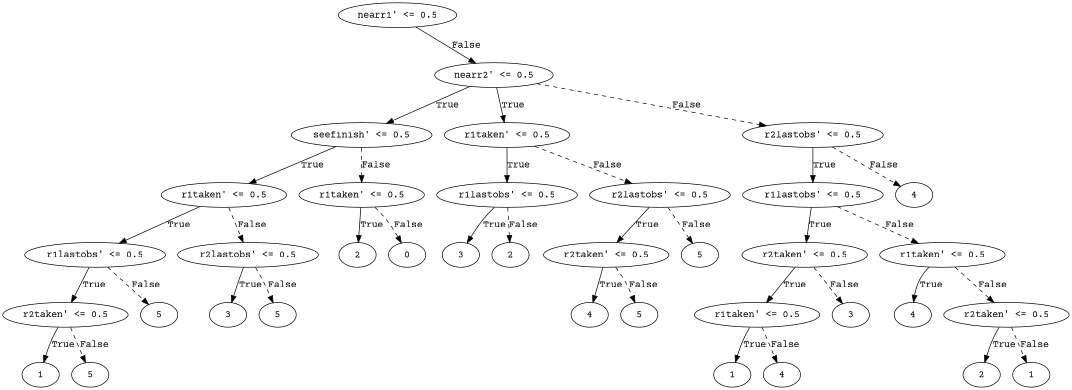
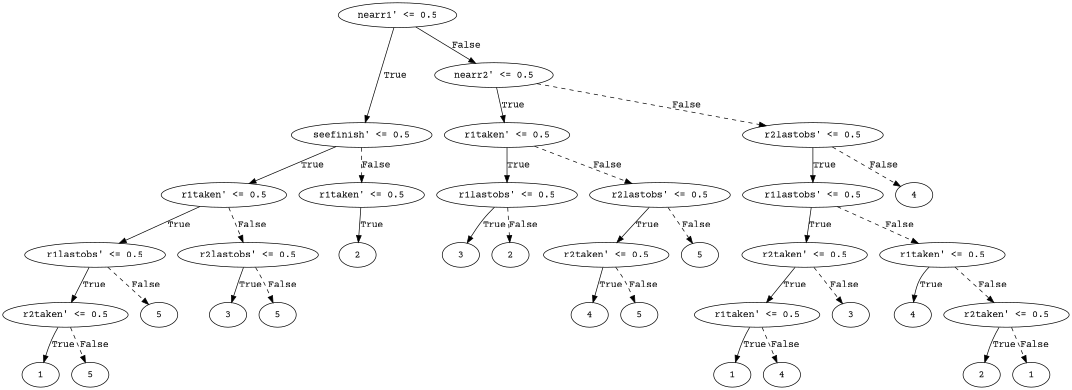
edge "nearr2' <= 0.5" -> "seefinish' <= 0.5": now "nearr1' <= 0.5" -> "seefinish' <= 0.5"
node "0": removed
